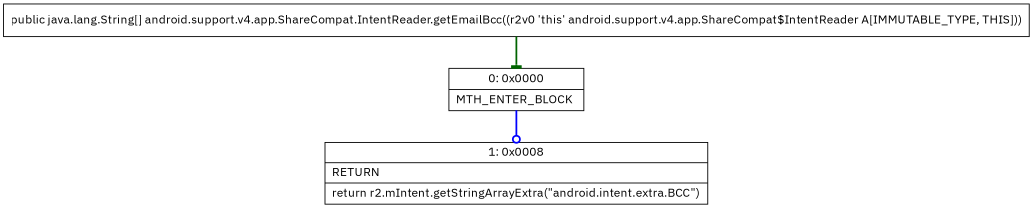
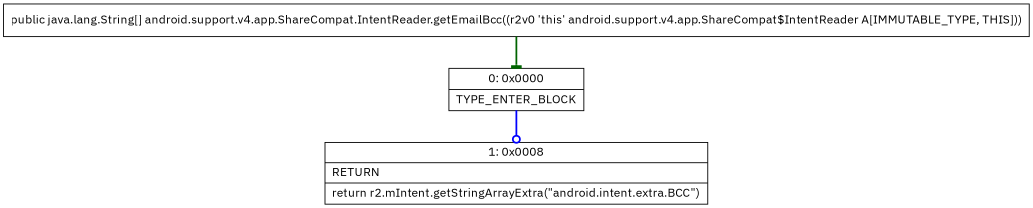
node "0: 0x0000": text "MTH_ENTER_BLOCK" -> "TYPE_ENTER_BLOCK"
